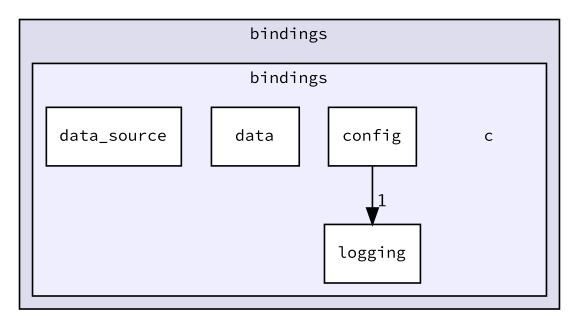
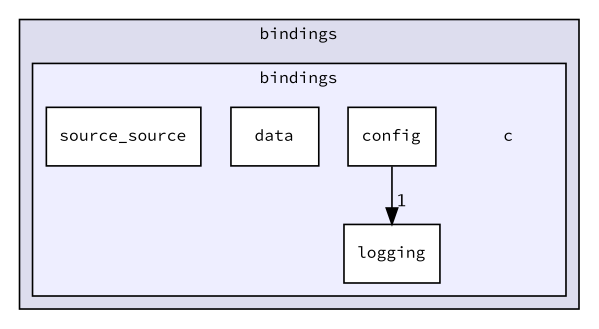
node "data_source": label "data_source" -> "source_source"
